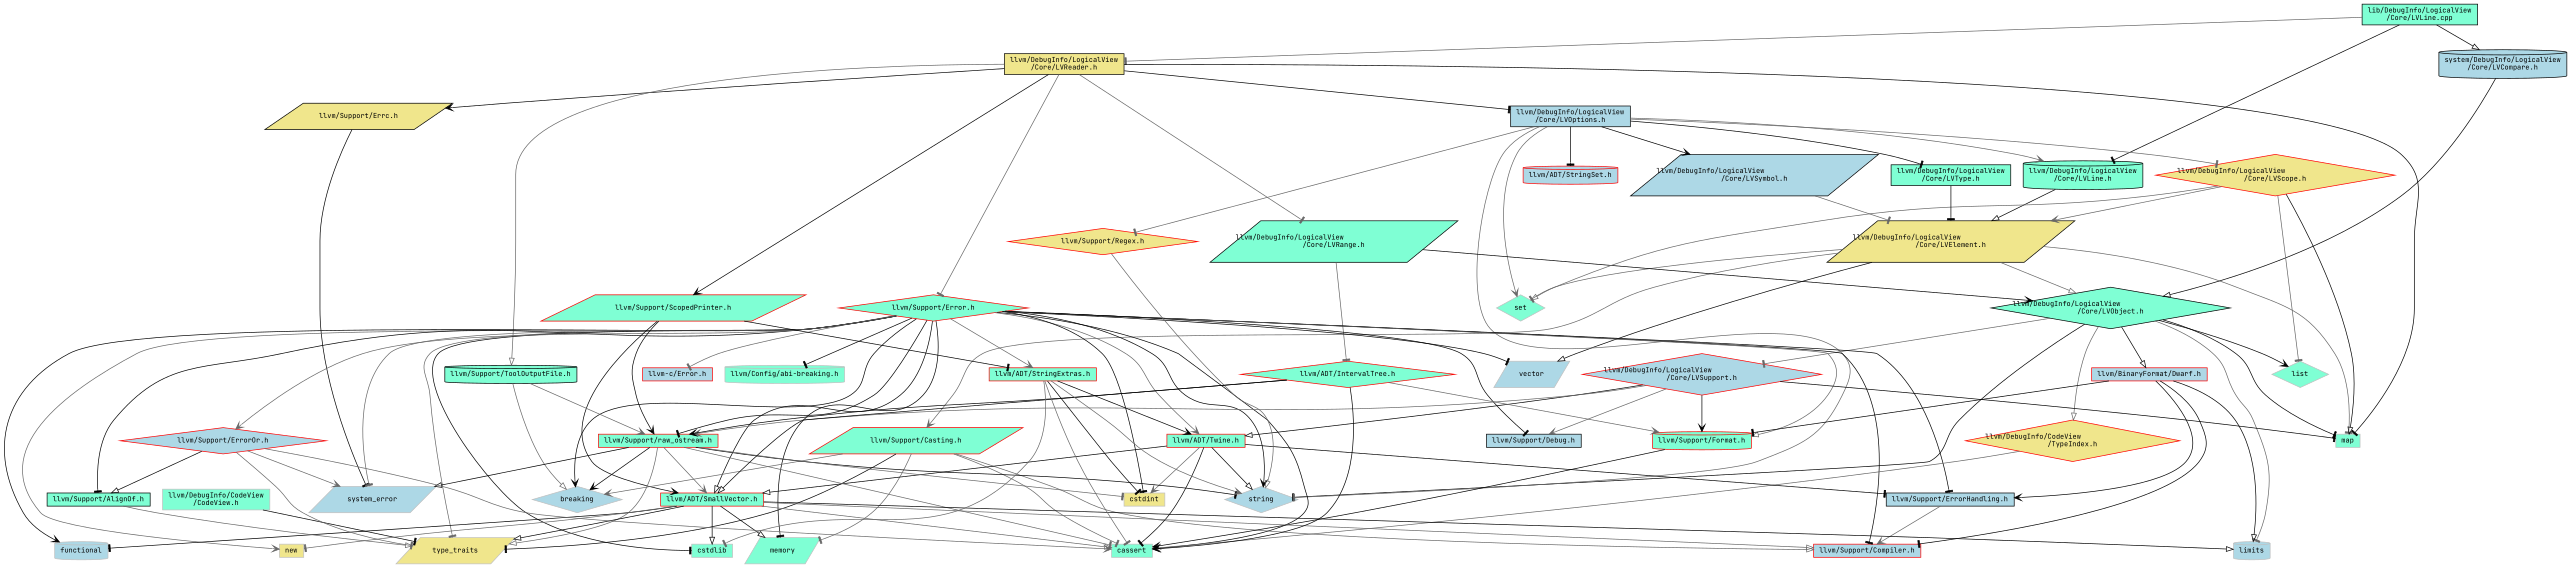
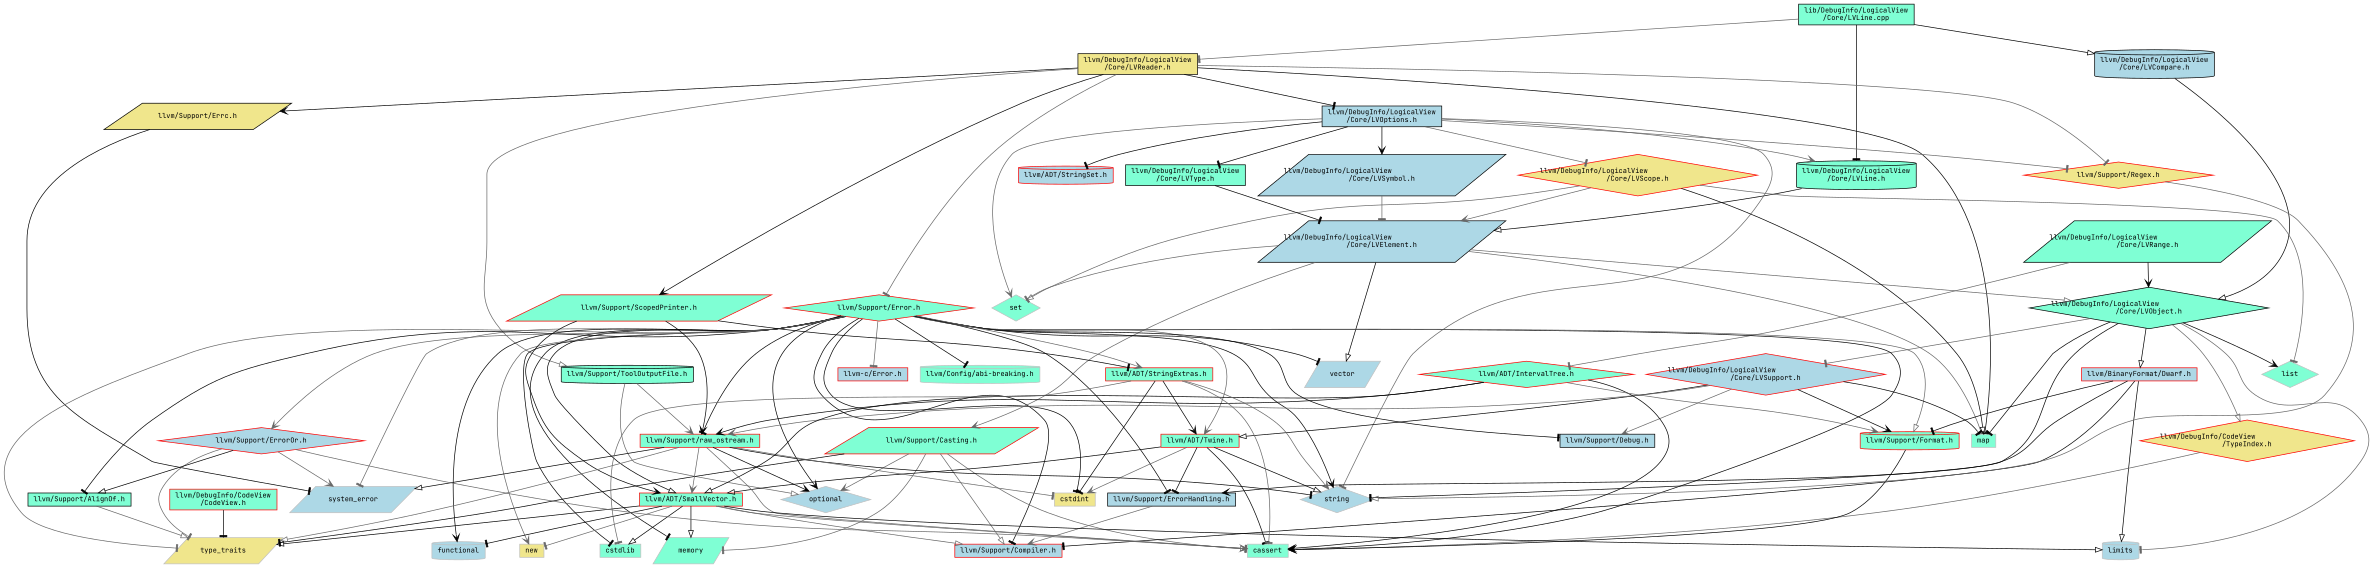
node "system/DebugInfo/LogicalView /Core/LVCompare.h": label "system/DebugInfo/LogicalView /Core/LVCompare.h" -> "llvm/DebugInfo/LogicalView /Core/LVCompare.h"
edge "llvm/DebugInfo/LogicalView /Core/LVReader.h" -> "llvm/DebugInfo/LogicalView /Core/LVRange.h": now "llvm/DebugInfo/LogicalView /Core/LVReader.h" -> "llvm/Support/Regex.h"
node "llvm/DebugInfo/LogicalView /Core/LVElement.h": fillcolor khaki -> lightblue
node "llvm/DebugInfo/CodeView /CodeView.h": color grey75 -> red
node "breaking": label "breaking" -> "optional"
